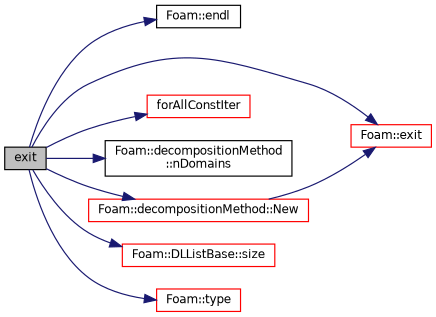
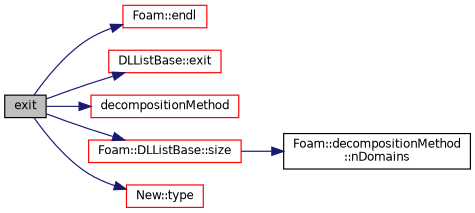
node "Foam::endl": color black -> red
node "forAllConstIter": label "forAllConstIter" -> "decompositionMethod"
node "Foam::exit": label "Foam::exit" -> "DLListBase::exit"
edge "exit" -> "Foam::decompositionMethod ::nDomains": now "Foam::DLListBase::size" -> "Foam::decompositionMethod ::nDomains"
node "Foam::decompositionMethod::New": removed
node "Foam::type": label "Foam::type" -> "New::type"
